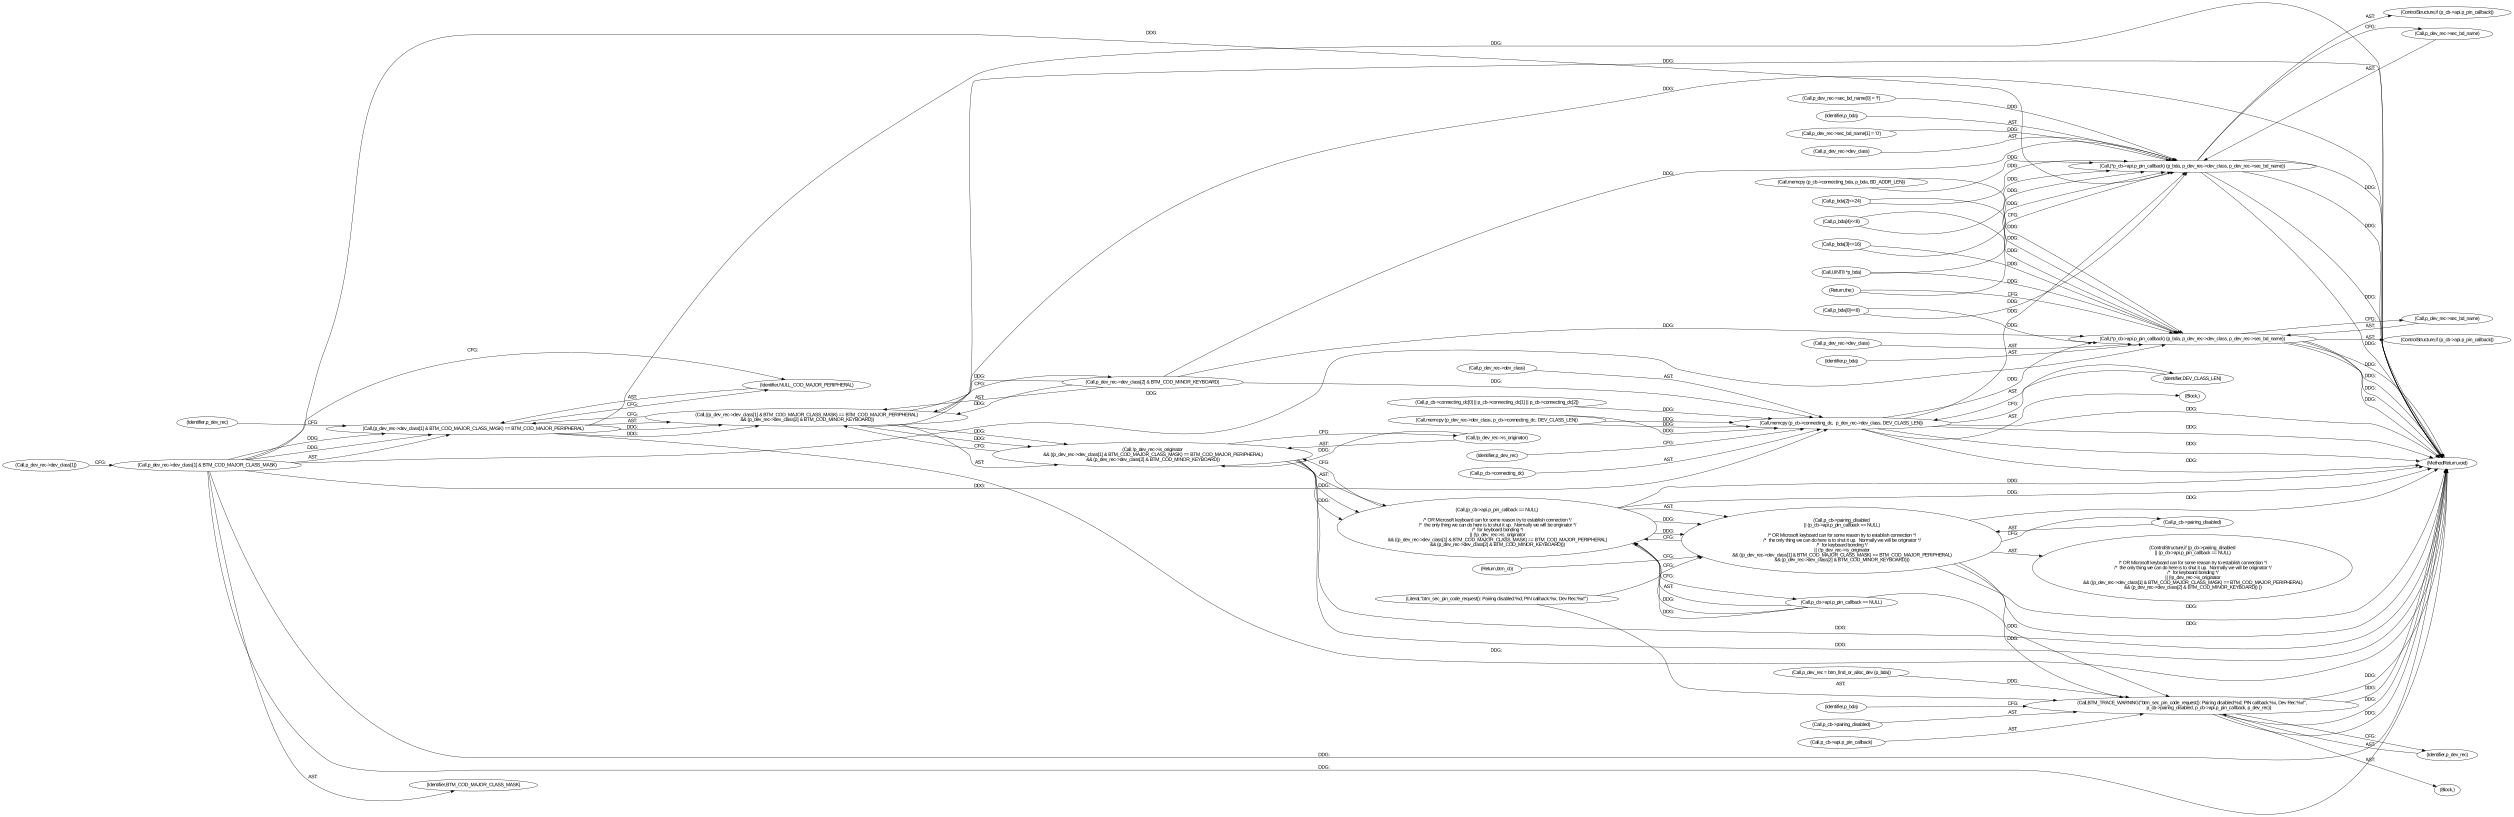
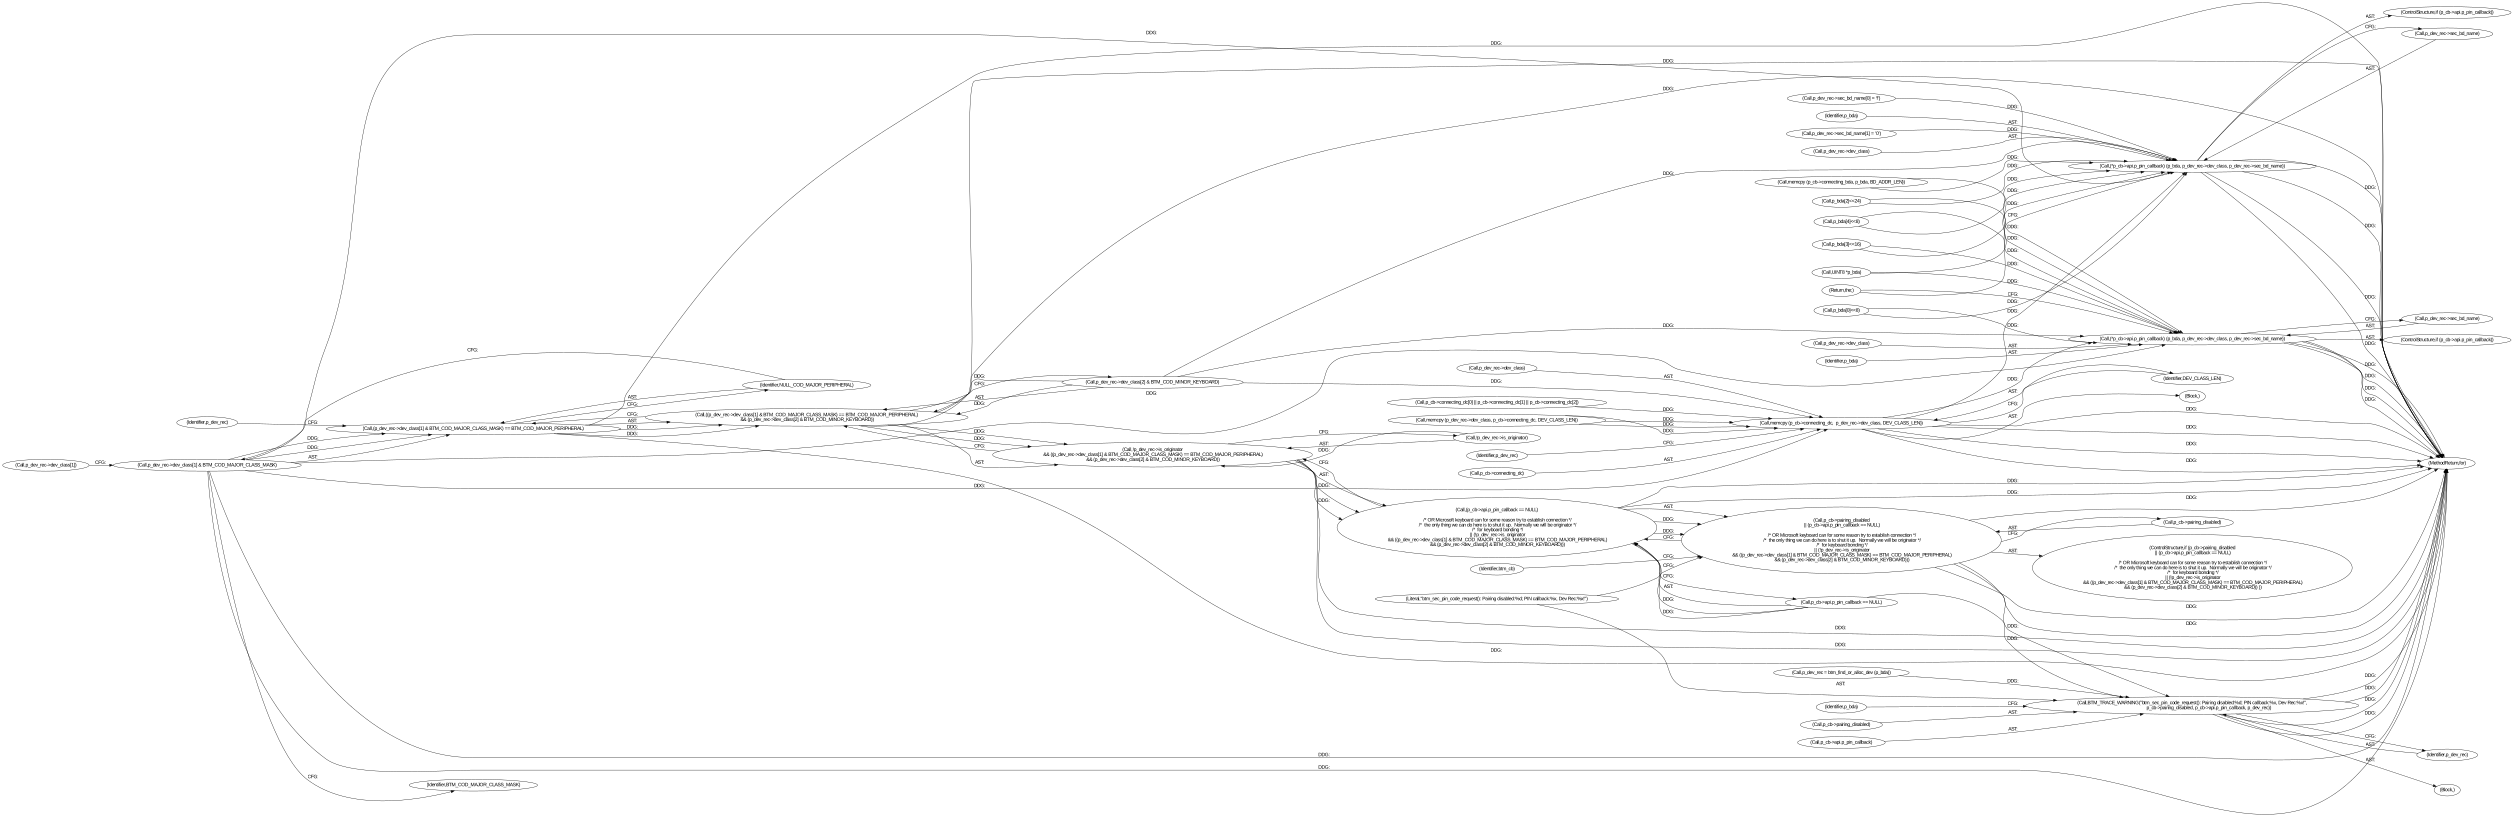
edge "(Call,p_dev_rec->dev_class[1] & BTM_COD_MAJOR_CLASS_MASK)" -> "(Identifier,NULL_COD_MAJOR_PERIPHERAL)": reversed
node "(MethodReturn,void)": label "(MethodReturn,void)" -> "(MethodReturn,for)"
node "(Return,btm_cb)": label "(Return,btm_cb)" -> "(Identifier,btm_cb)"
edge "(Call,p_dev_rec->dev_class[1] & BTM_COD_MAJOR_CLASS_MASK)" -> "(Identifier,BTM_COD_MAJOR_CLASS_MASK)": label "AST: " -> "CFG: "
